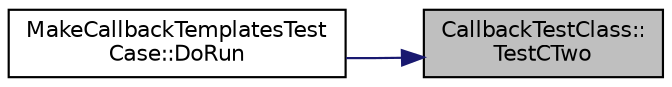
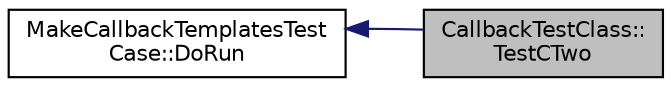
edge "MakeCallbackTemplatesTest Case::DoRun" -> "CallbackTestClass:: TestCTwo": reversed
